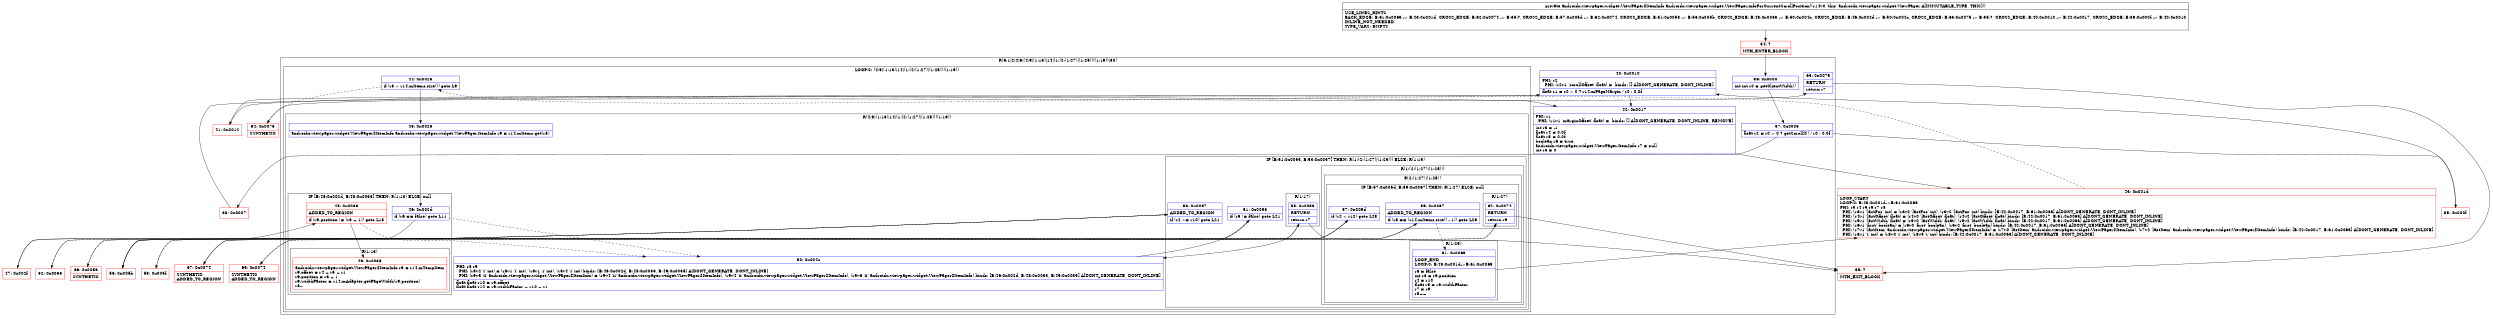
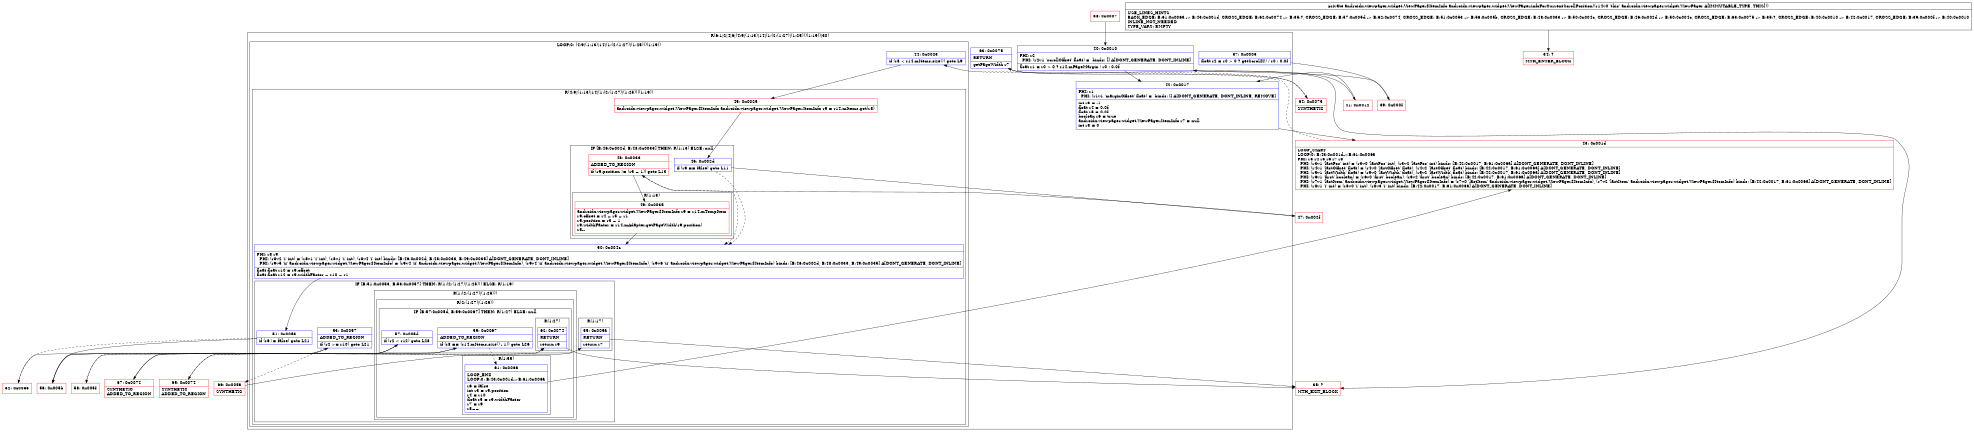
node "36: 0x0000": removed
node "63: 0x0075": text "return r7" -> "getPageWidth r7"
node "45: 0x0025": color blue -> red
edge "37: 0x0005" -> "38: 0x0007": removed
cluster "R(1:25)": label "R(1:25)" -> "R(1:55)"
edge "55: 0x005a" -> "50: 0x004c": now "49: 0x0035" -> "50: 0x004c"
